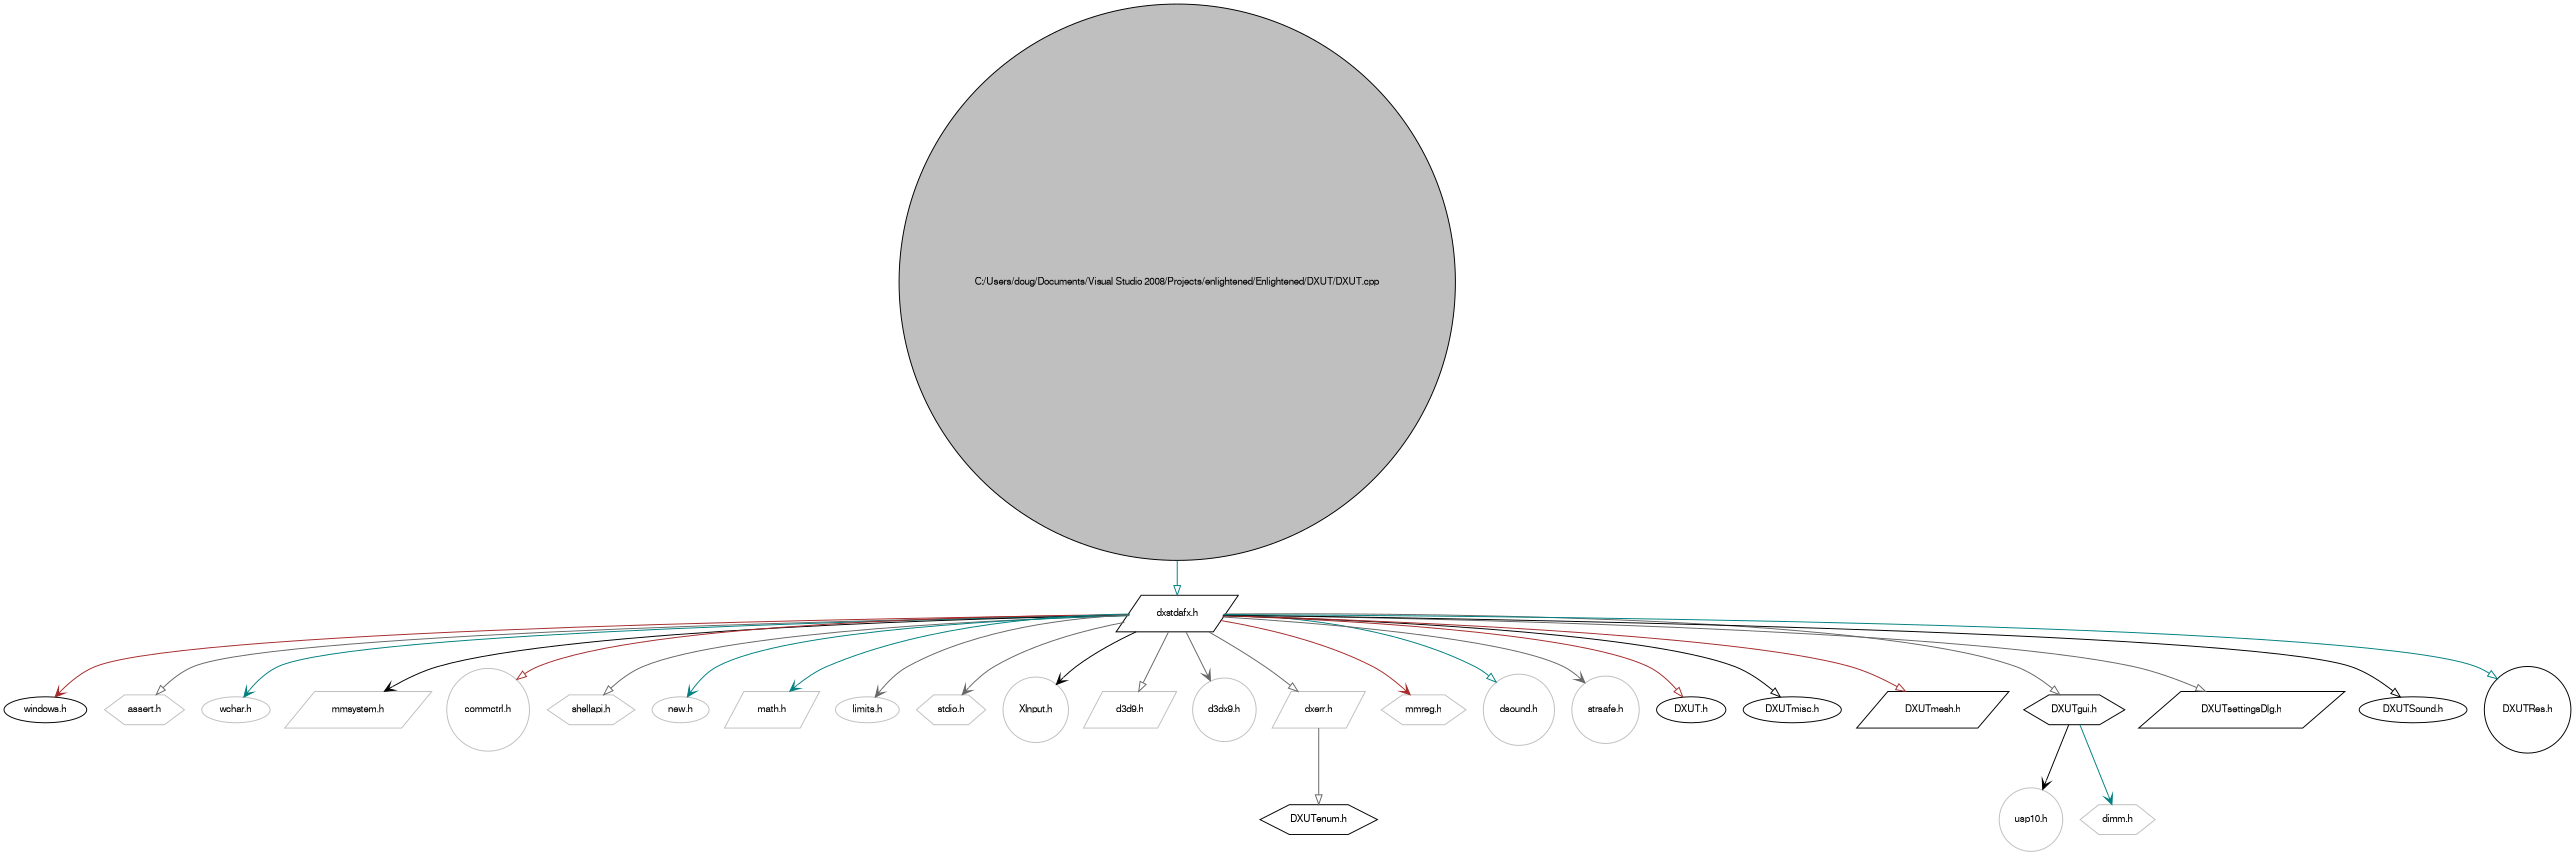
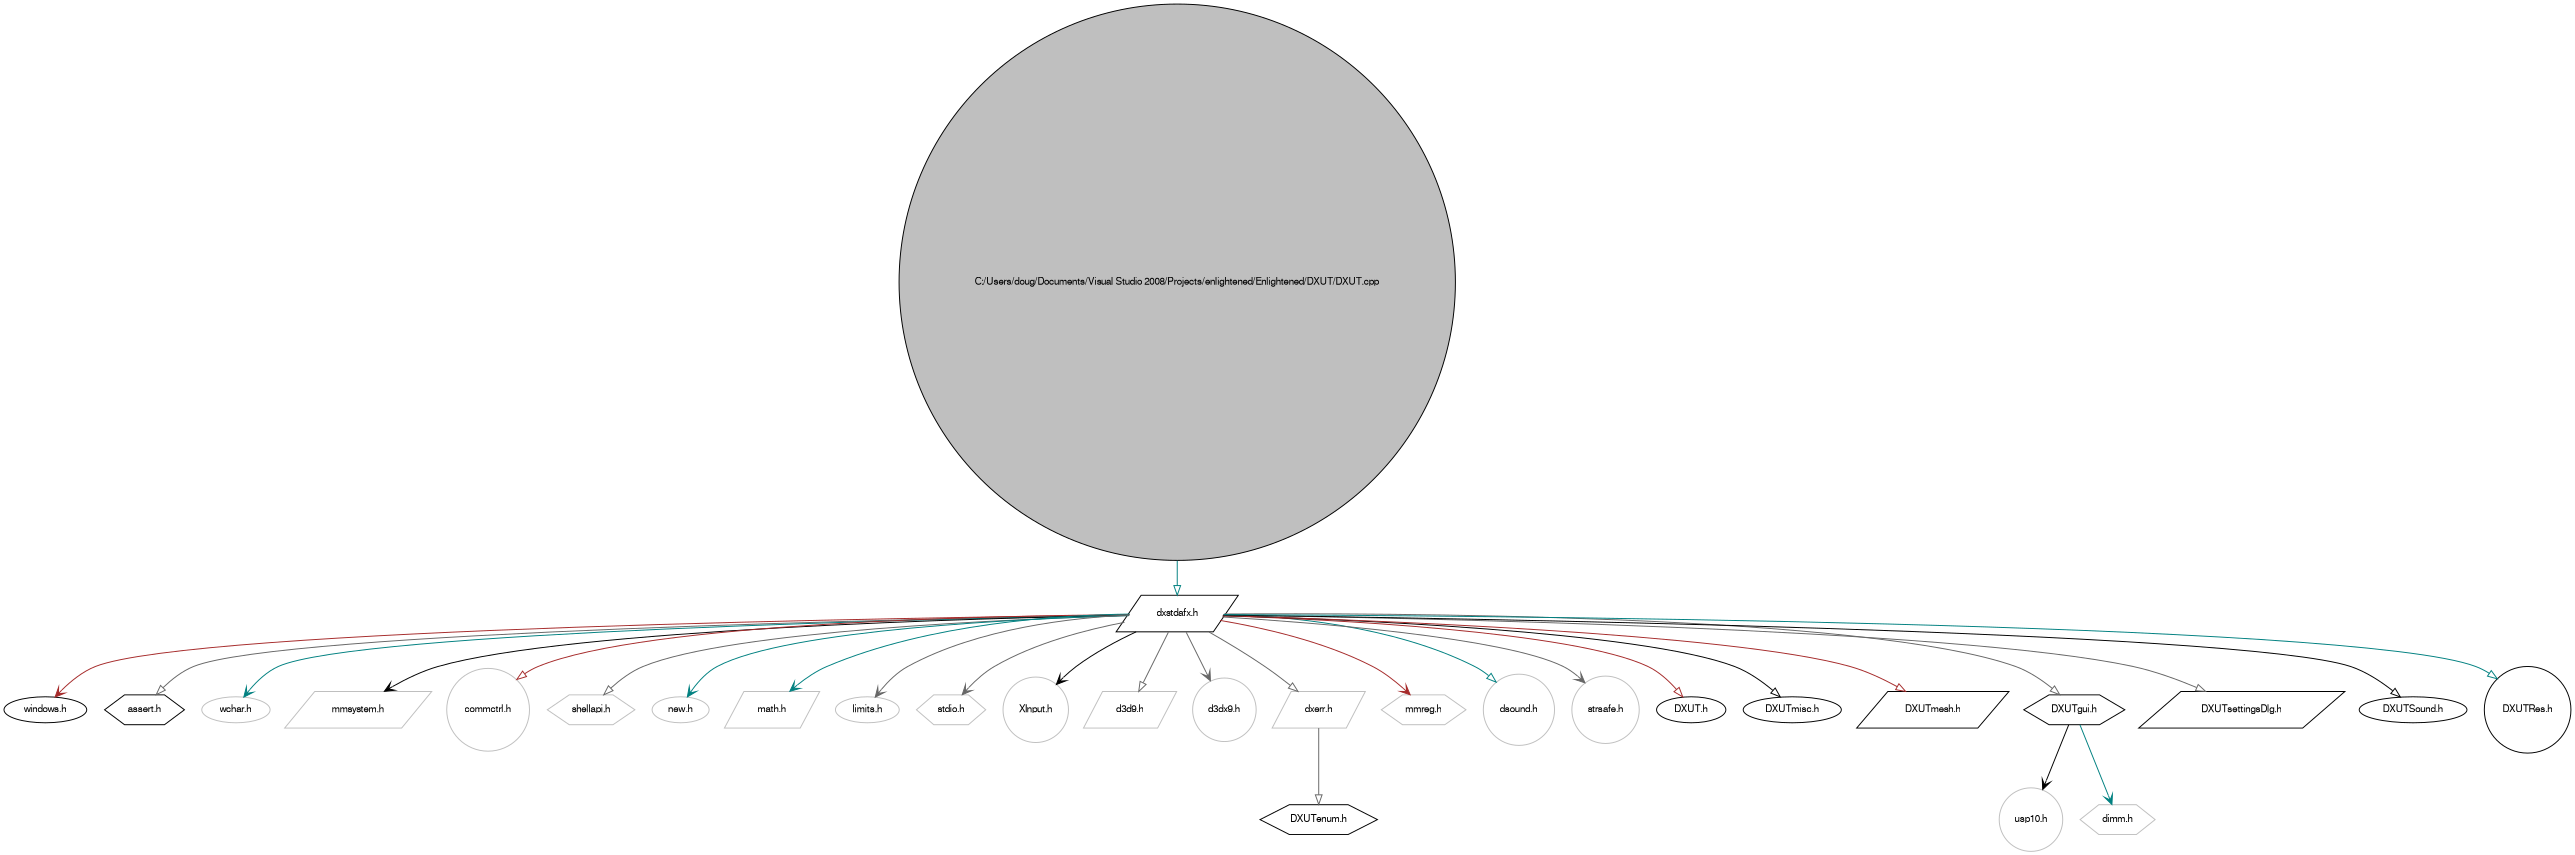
node "assert.h": color grey75 -> black
